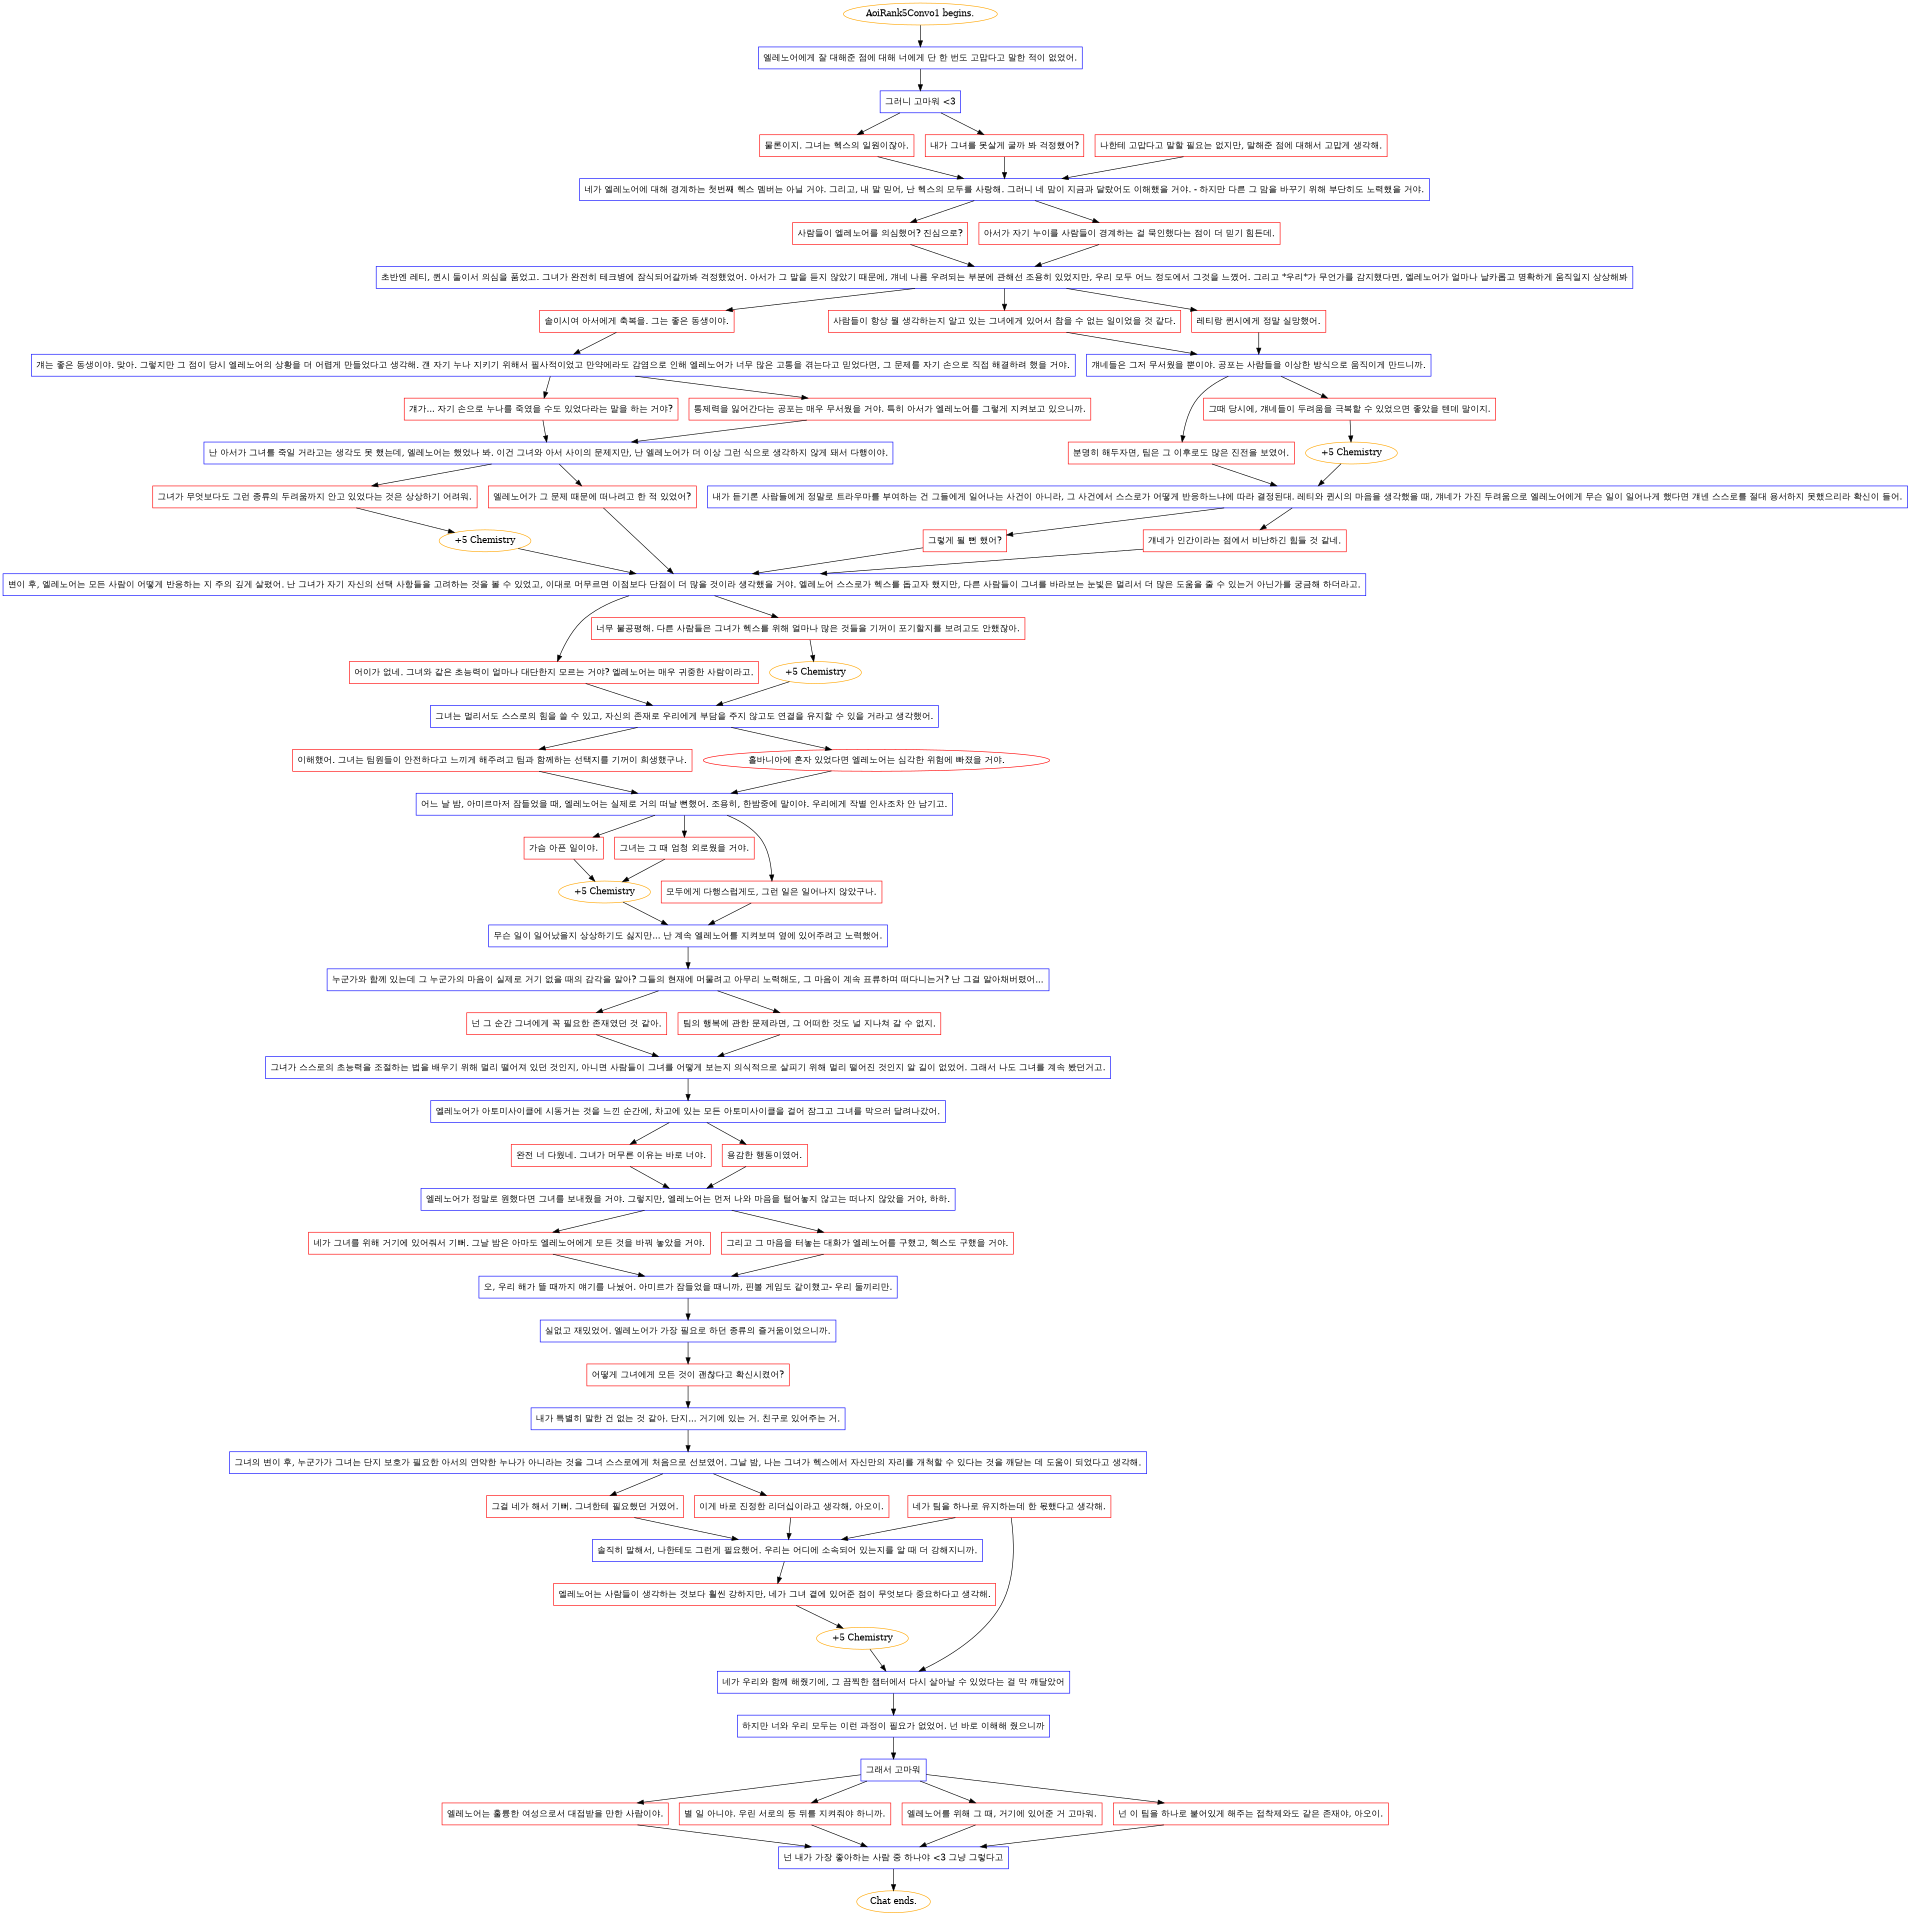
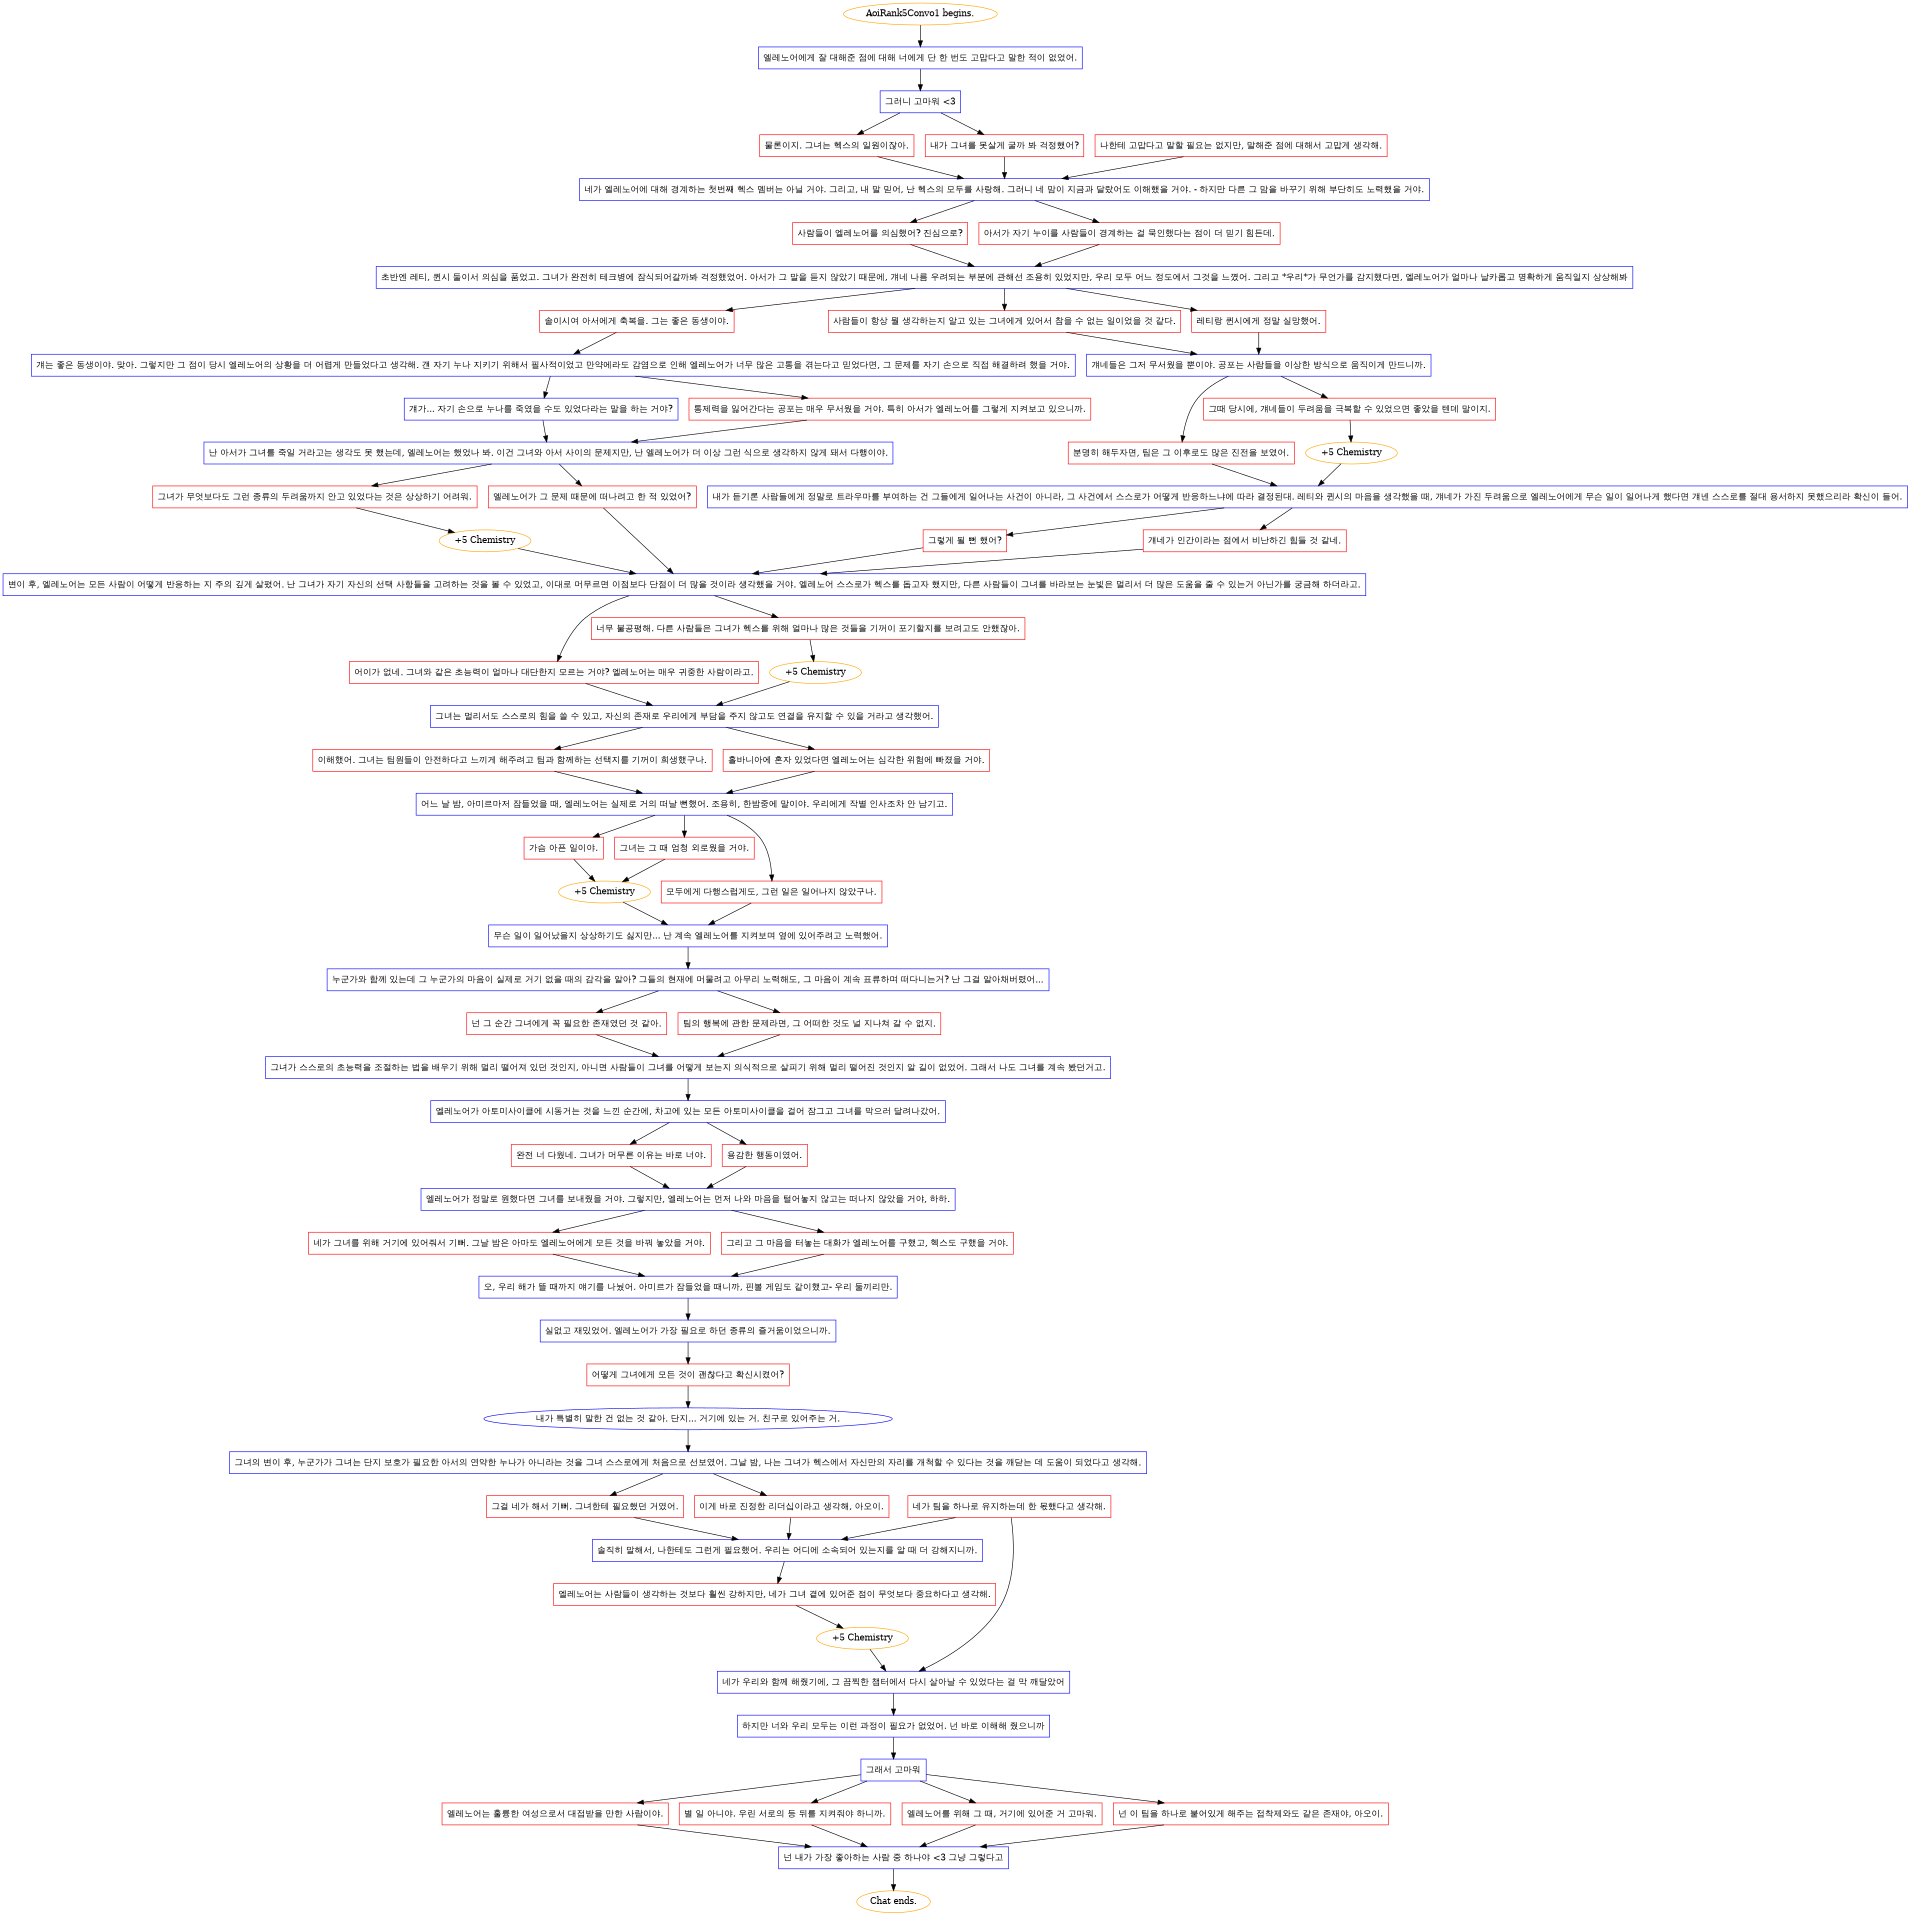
node "걔가... 자기 손으로 누나를 죽였을 수도 있었다라는 말을 하는 거야?": color red -> blue
node "홀바니아에 혼자 있었다면 엘레노어는 심각한 위험에 빠졌을 거야.": shape ellipse -> box
node "내가 특별히 말한 건 없는 것 같아. 단지... 거기에 있는 거. 친구로 있어주는 거.": shape box -> ellipse
